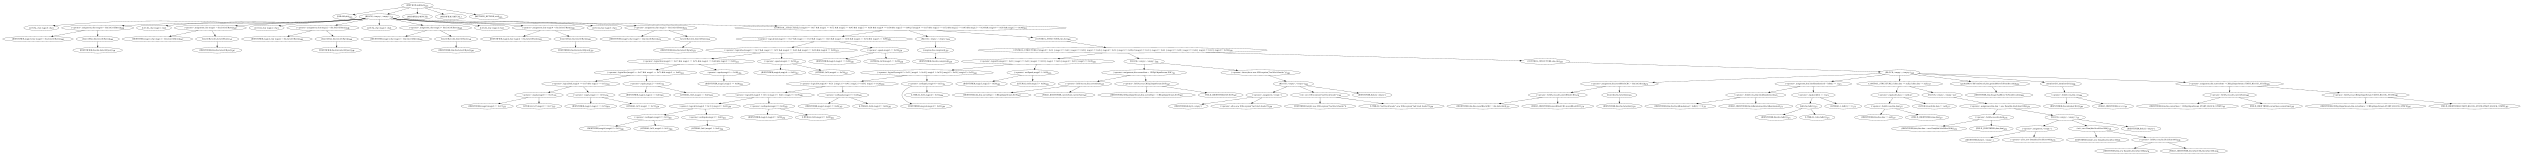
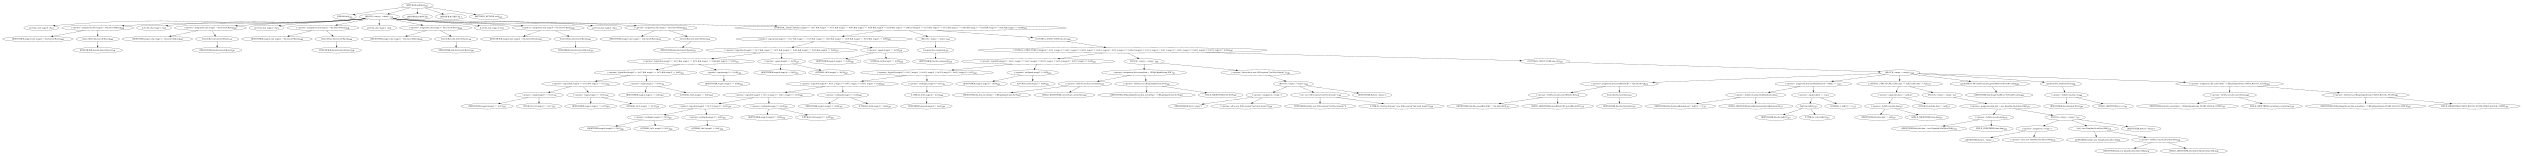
edge "(<operator>.notEquals,magic4 != 0x53)" -> "(IDENTIFIER,magic4,magic4 != 0x53)": now "(LITERAL,0x53,magic4 != 0x53)" -> "(IDENTIFIER,magic4,magic4 != 0x53)"
